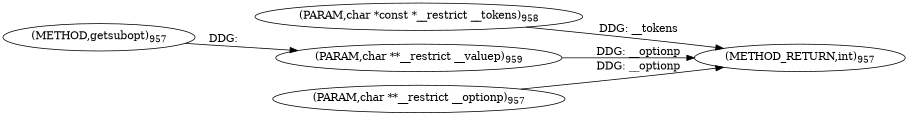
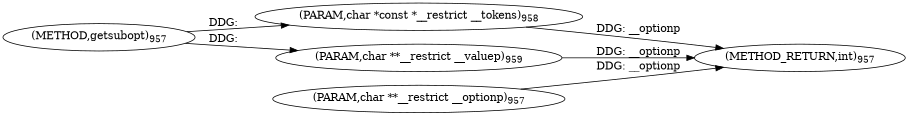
edge "(METHOD,getsubopt)" -> "(PARAM,char *const *__restrict __tokens)": added, label "DDG:"
edge "(PARAM,char *const *__restrict __tokens)" -> "(METHOD_RETURN,int)": label "DDG: __tokens" -> "DDG: __optionp"
